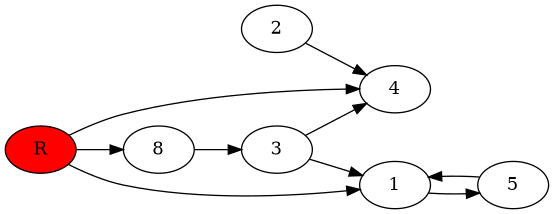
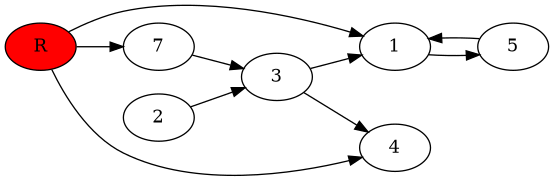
edge "2" -> "4": now "2" -> "3"
node "8": label "8" -> "7"
